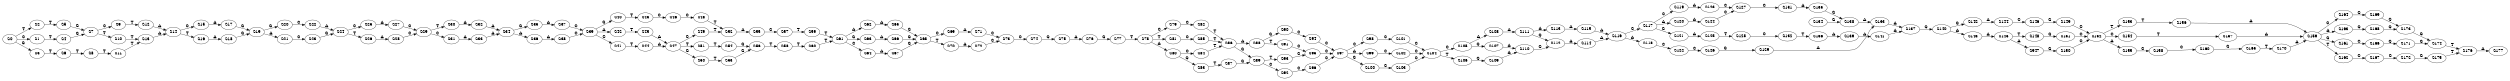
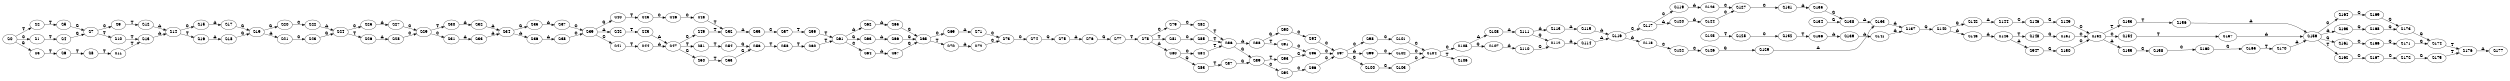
node "S121": removed
node "S109": removed
